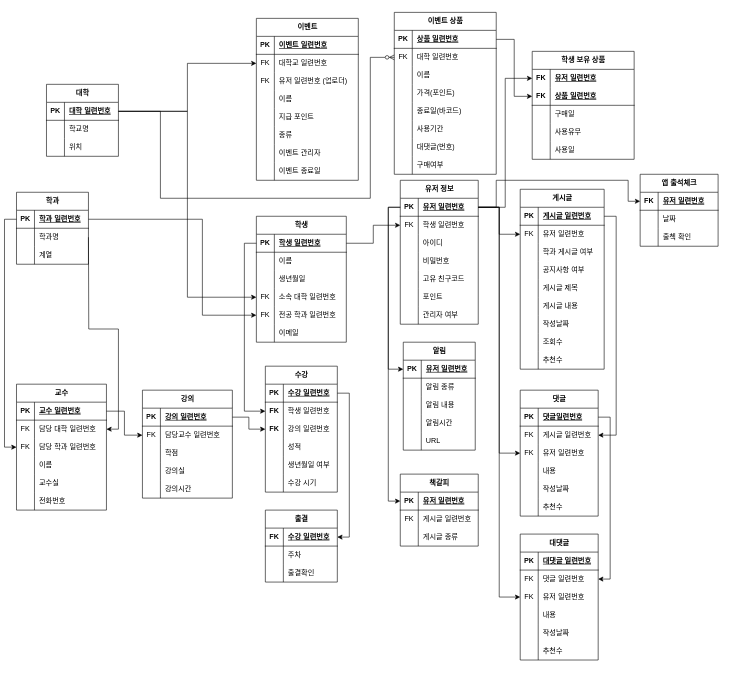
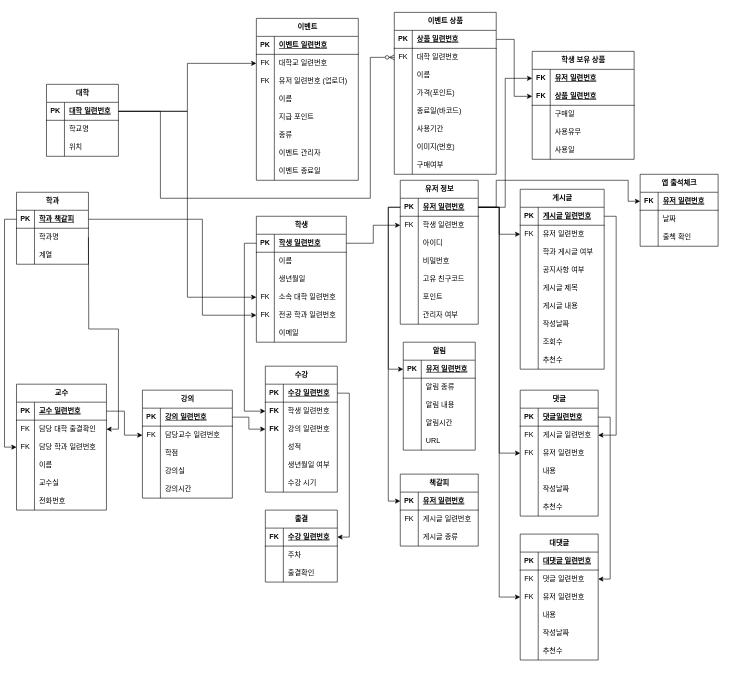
node "대댓글(번호)": label "대댓글(번호)" -> "이미지(번호)"
node "학과 일련번호": label "학과 일련번호" -> "학과 책갈피"
node "담당 대학 일련번호": label "담당 대학 일련번호" -> "담당 대학 출결확인"
